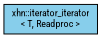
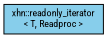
node "xhn::iterator_iterator < T, Readproc >": label "xhn::iterator_iterator < T, Readproc >" -> "xhn::readonly_iterator < T, Readproc >"
